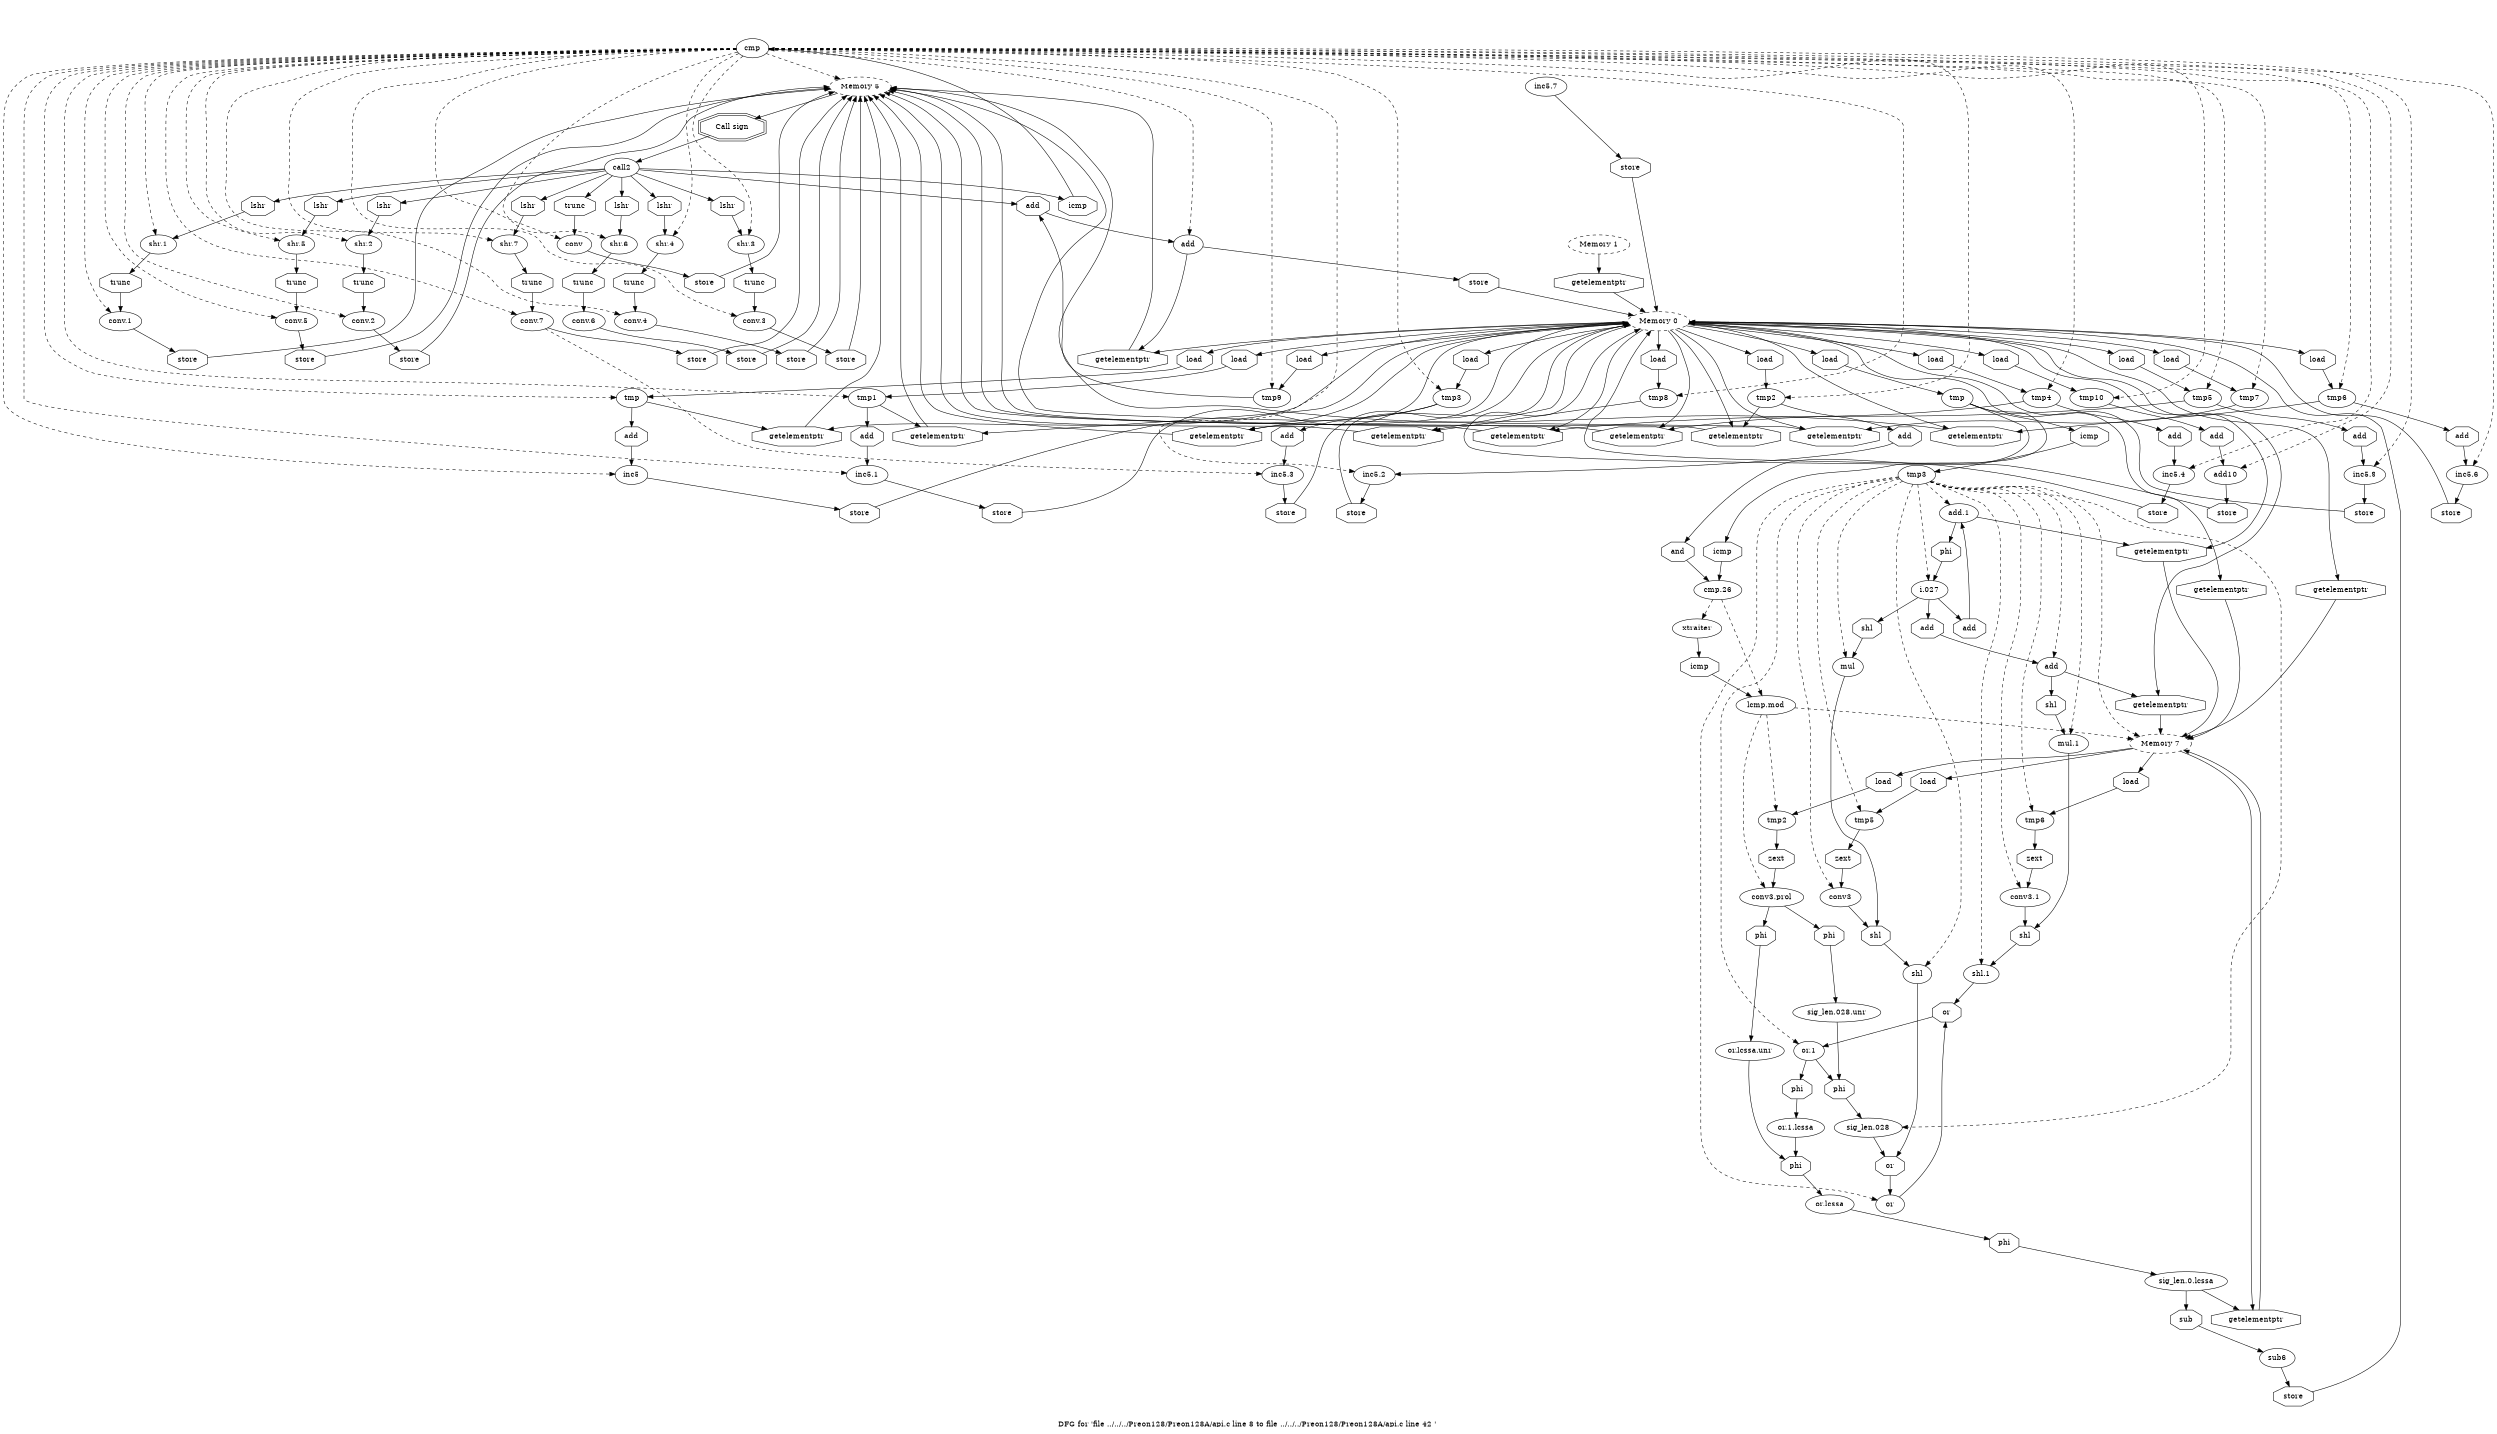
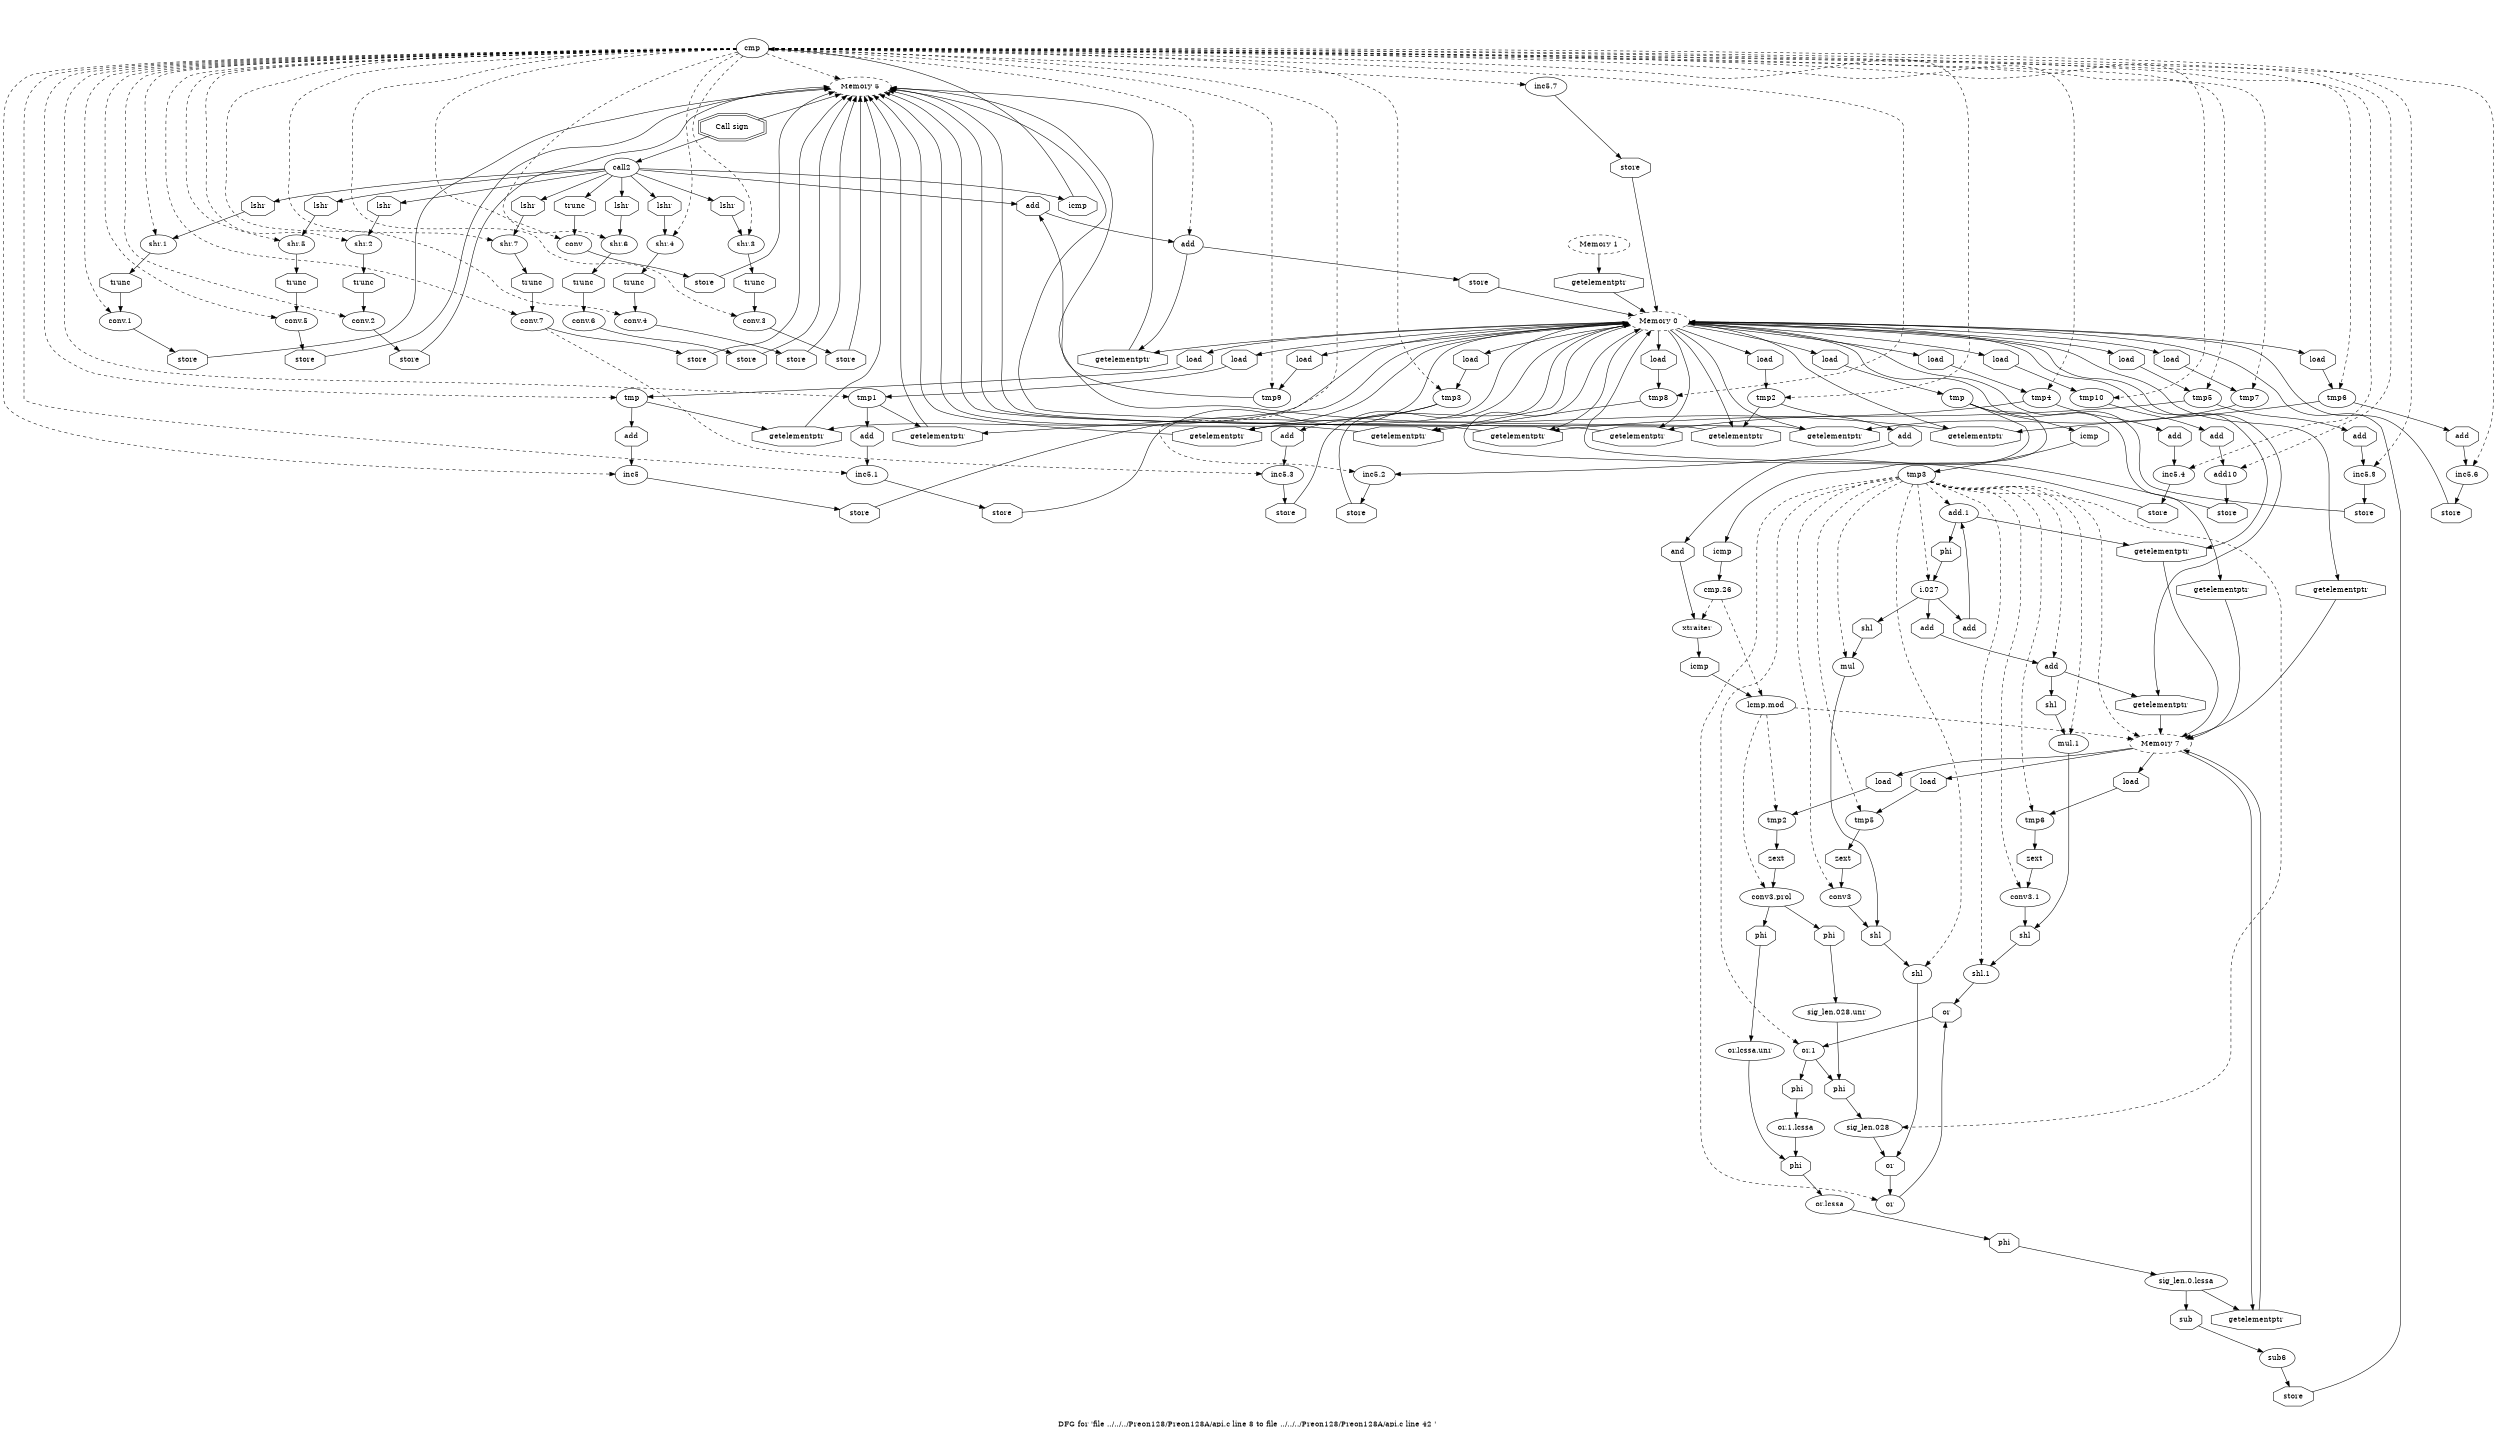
edge "cmp" -> "inc5.7": added
edge "Memory 5" -> "Call sign": reversed
edge "and" -> "cmp.26": now "and" -> "xtraiter"
